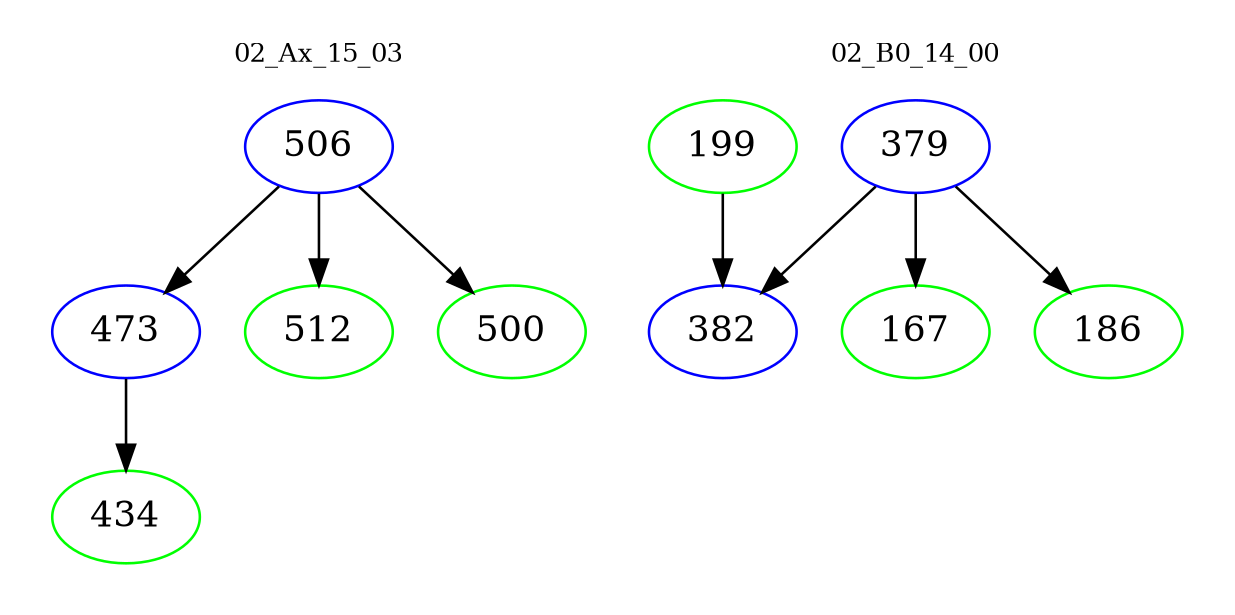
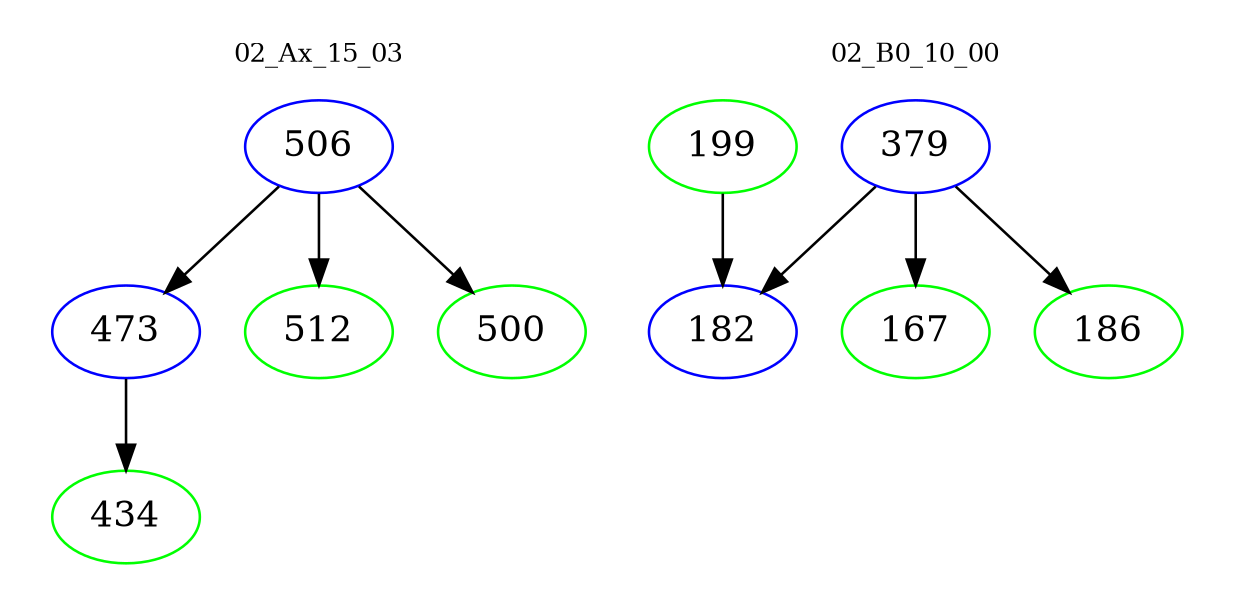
cluster "02_B0_14_00": label "02_B0_14_00" -> "02_B0_10_00"
node "382": label "382" -> "182"
